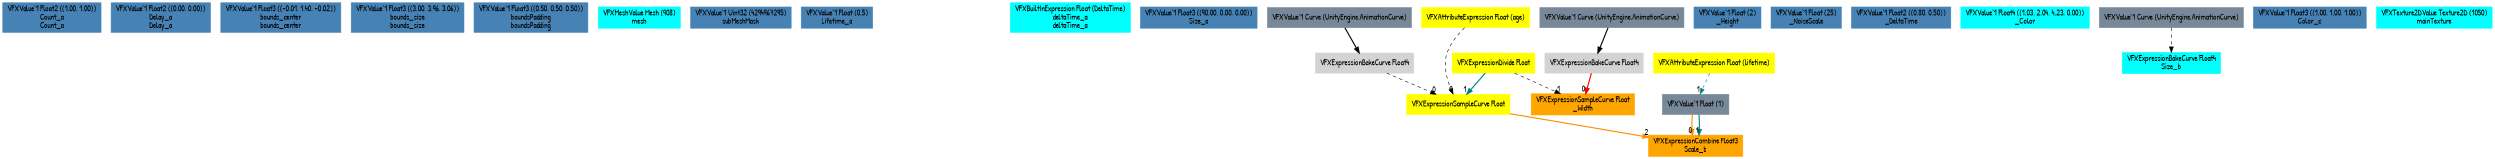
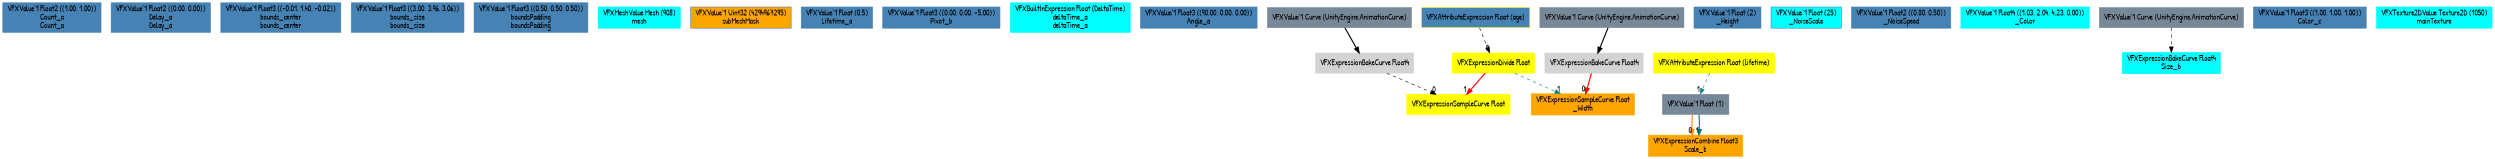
node "VFXValue`1 Uint32 (4294967295) subMeshMask": fillcolor steelblue -> orange
node "VFXValue`1 Float3 ((0.00, 0.00, -5.00)) Pivot_b": added
node "VFXValue`1 Float3 ((90.00, 0.00, 0.00)) Size_a": label "VFXValue`1 Float3 ((90.00, 0.00, 0.00)) Size_a" -> "VFXValue`1 Float3 ((90.00, 0.00, 0.00)) Angle_a"
node "VFXAttributeExpression Float (age)": fillcolor yellow -> steelblue
node "VFXValue`1 Float (25) _NoiseScale": fillcolor steelblue -> cyan
node "VFXValue`1 Float2 ((0.80, 0.50)) _DeltaTime": label "VFXValue`1 Float2 ((0.80, 0.50)) _DeltaTime" -> "VFXValue`1 Float2 ((0.80, 0.50)) _NoiseSpeed"
edge "VFXAttributeExpression Float (age)" -> "VFXExpressionSampleCurve Float": now "VFXAttributeExpression Float (age)" -> "VFXExpressionDivide Float"
edge "VFXExpressionDivide Float" -> "VFXExpressionSampleCurve Float": color teal -> red
edge "VFXExpressionDivide Float" -> "VFXExpressionSampleCurve Float _Width": color black -> teal
edge "VFXExpressionSampleCurve Float" -> "VFXExpressionCombine Float3 Scale_b": removed
